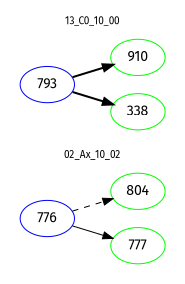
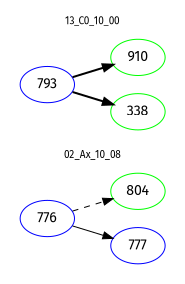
cluster "02_Ax_10_02": label "02_Ax_10_02" -> "02_Ax_10_08"
node "777": color green -> blue
